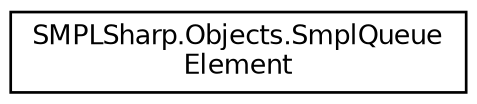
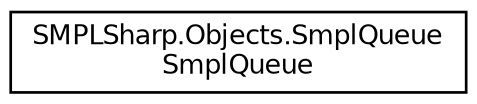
node "SMPLSharp.Objects.SmplQueue Element": label "SMPLSharp.Objects.SmplQueue Element" -> "SMPLSharp.Objects.SmplQueue SmplQueue"
